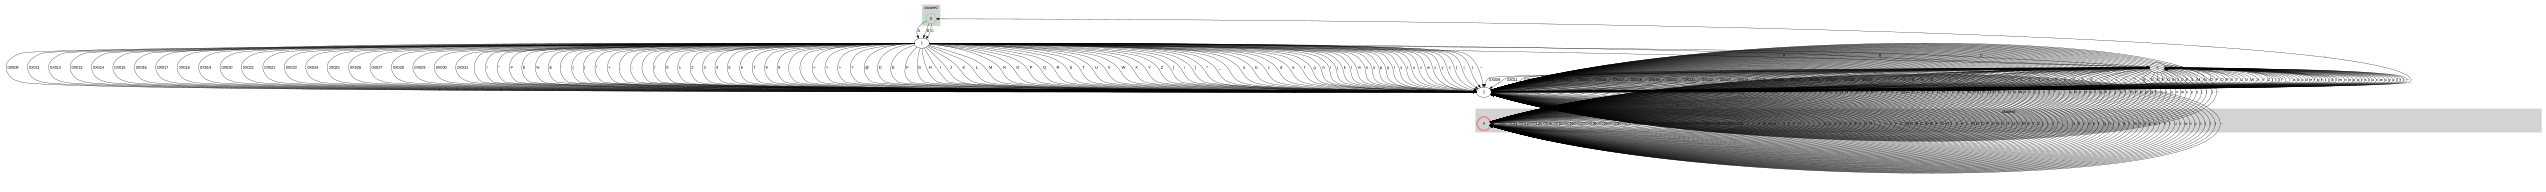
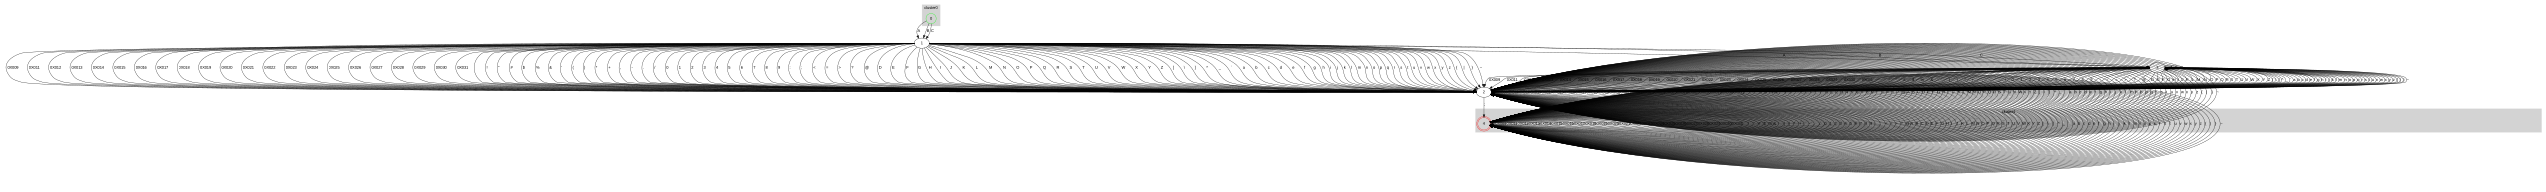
edge "2" -> "0": now "2" -> "4"
